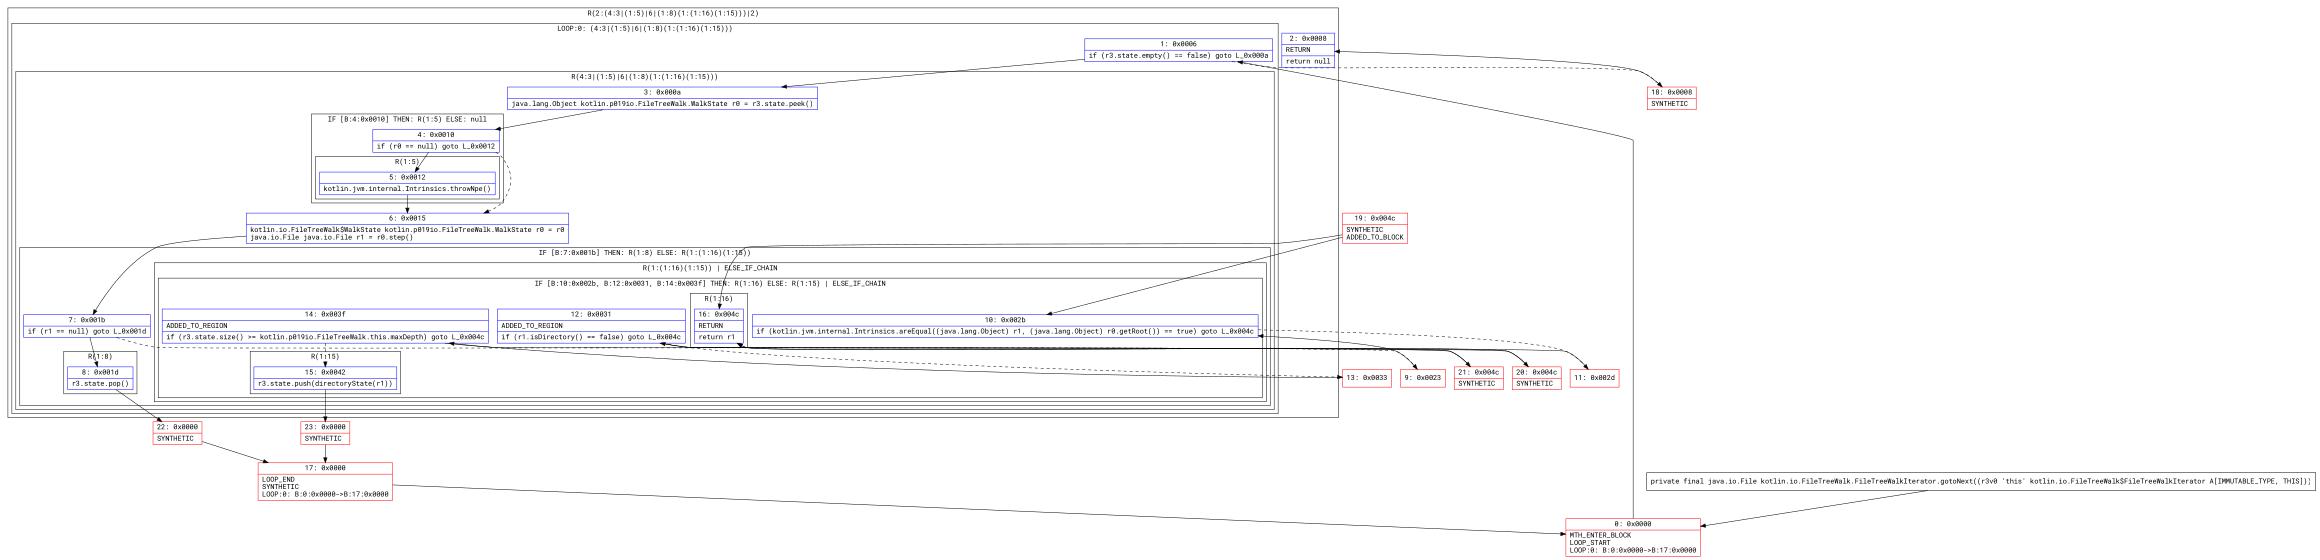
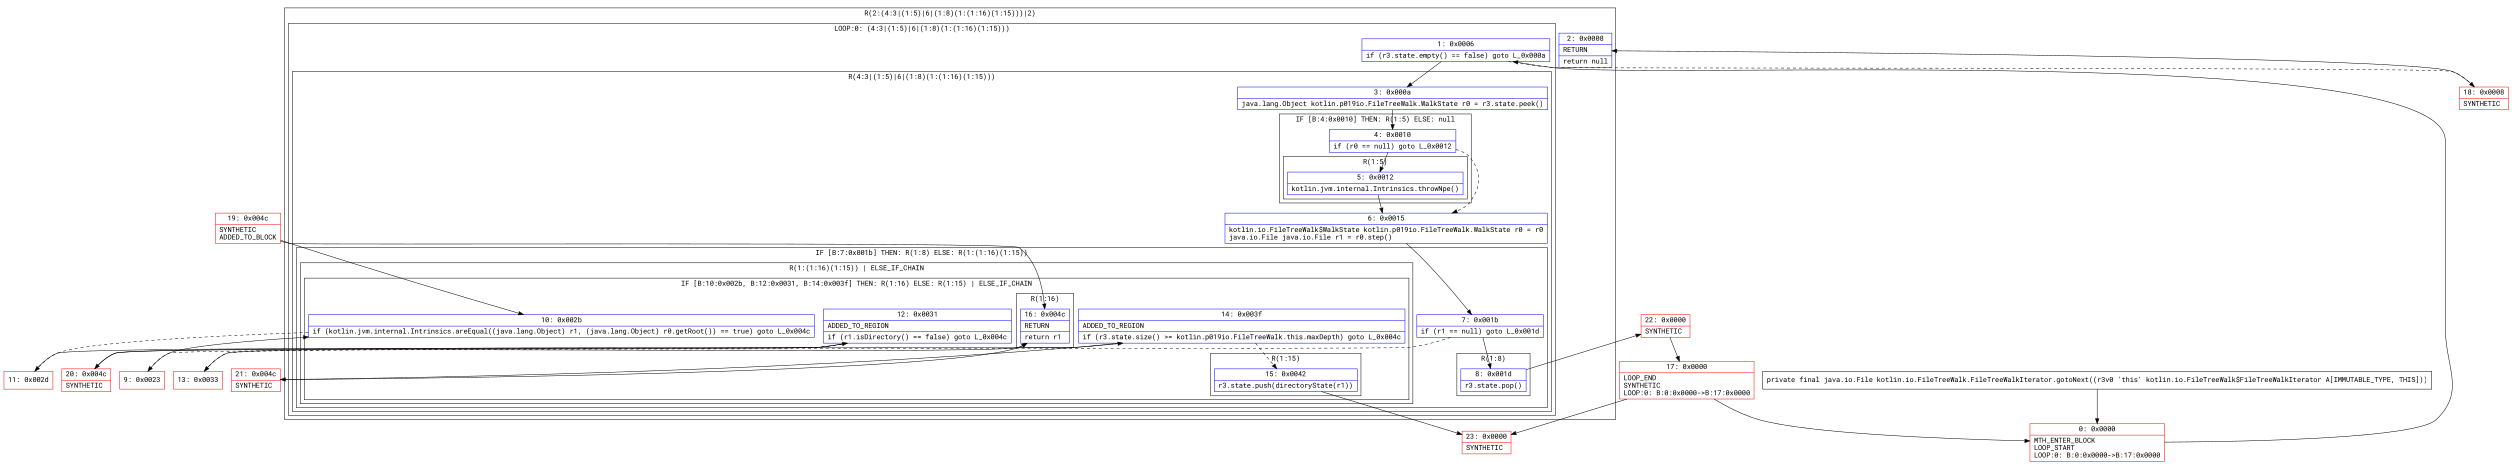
edge "23: 0x0000" -> "17: 0x0000": reversed
